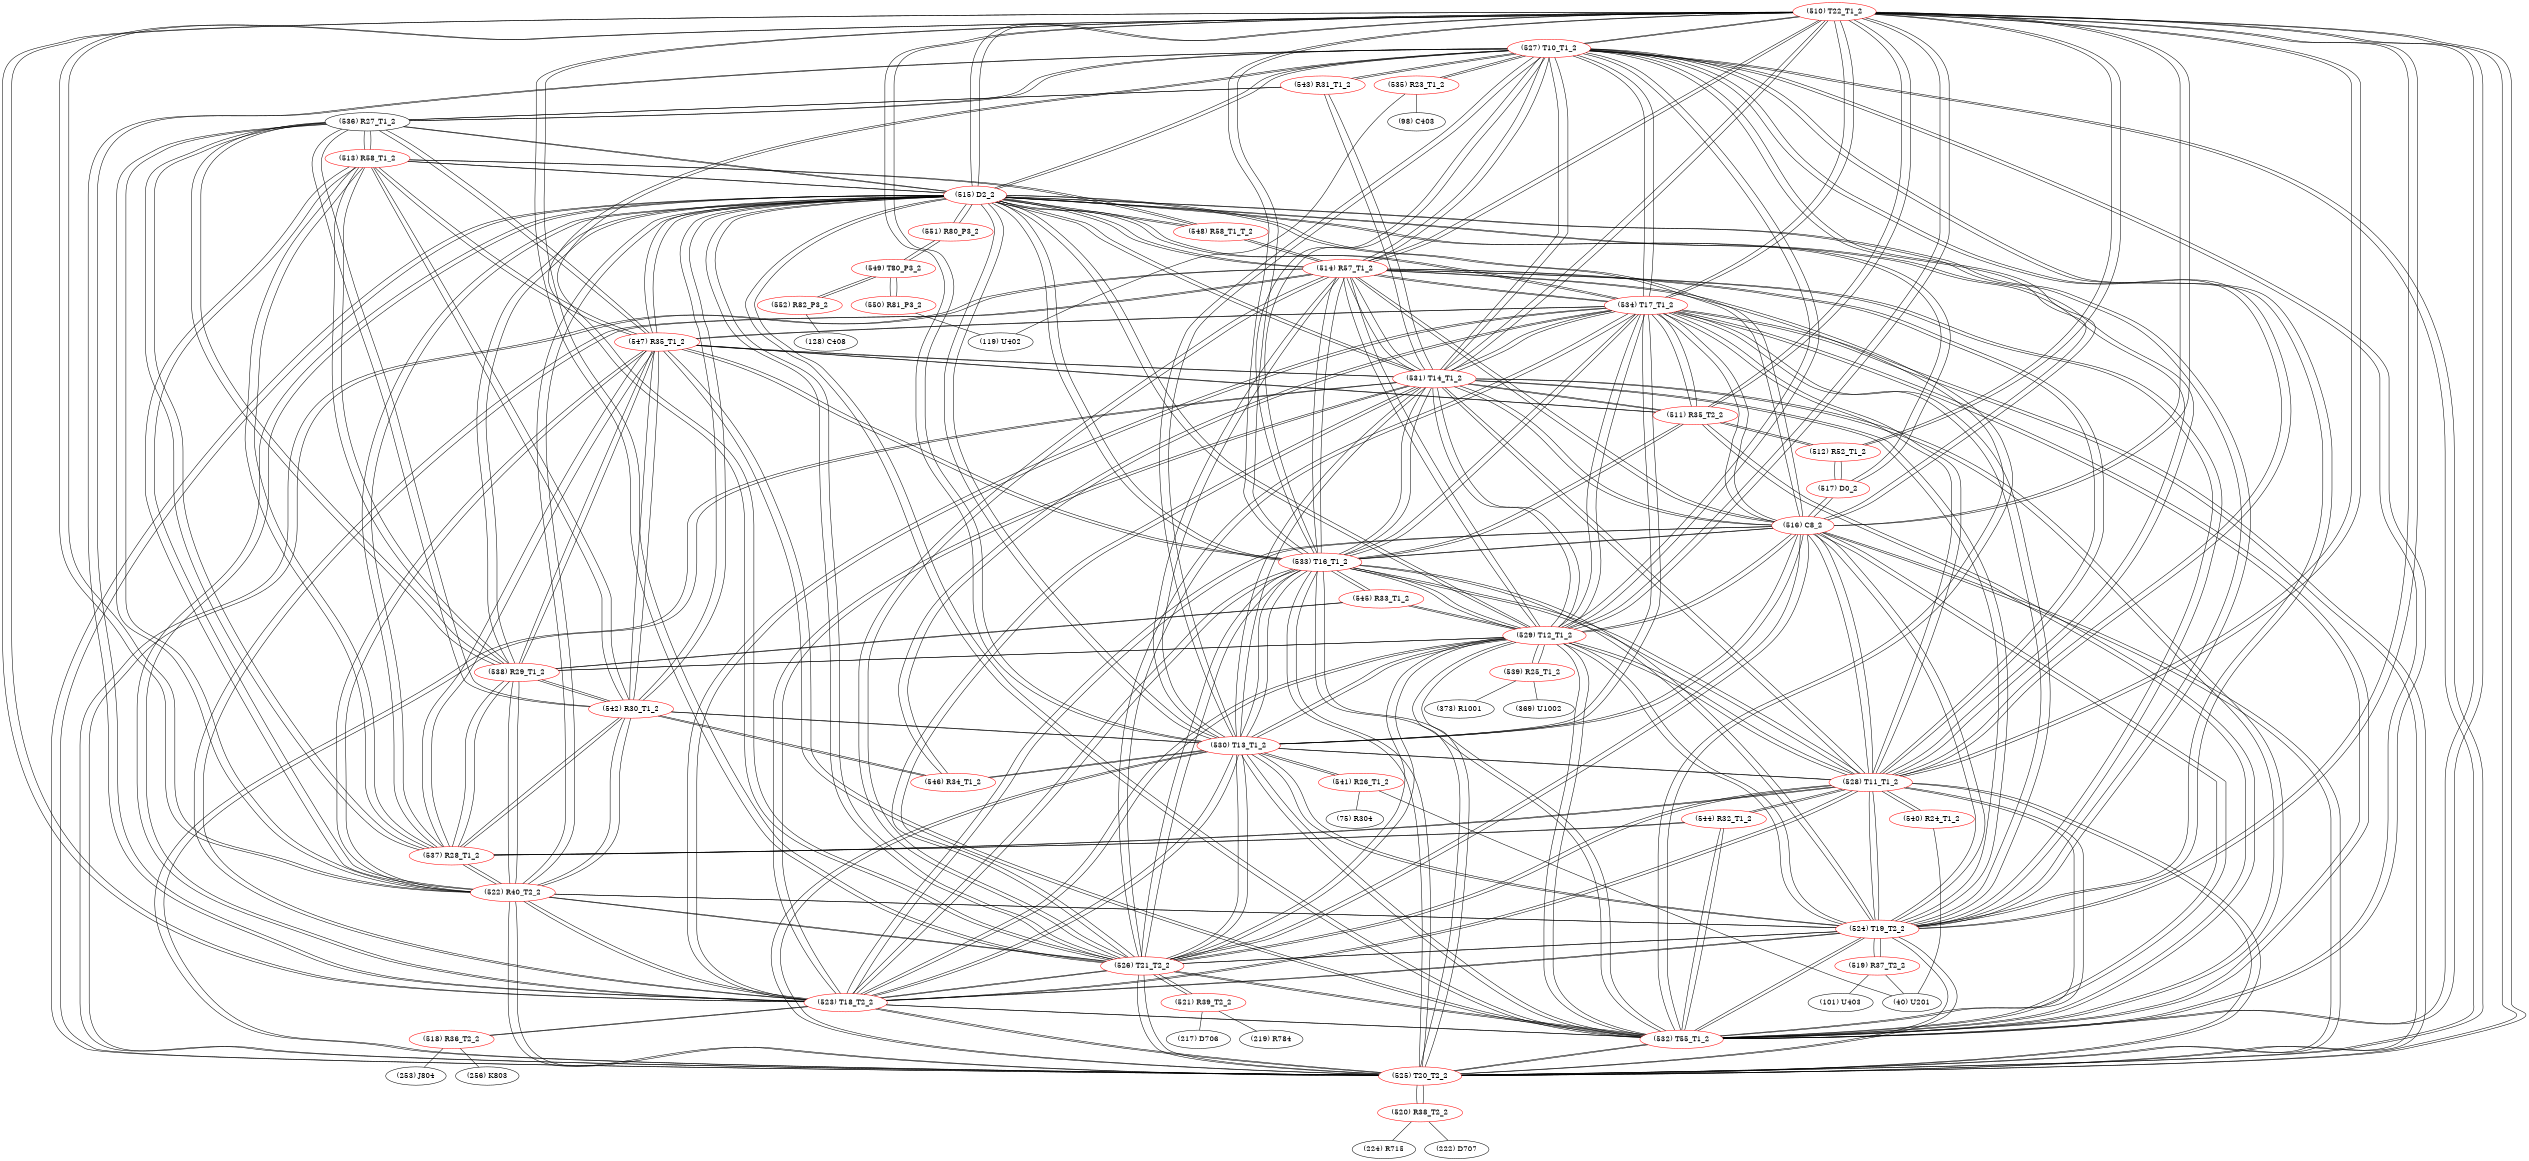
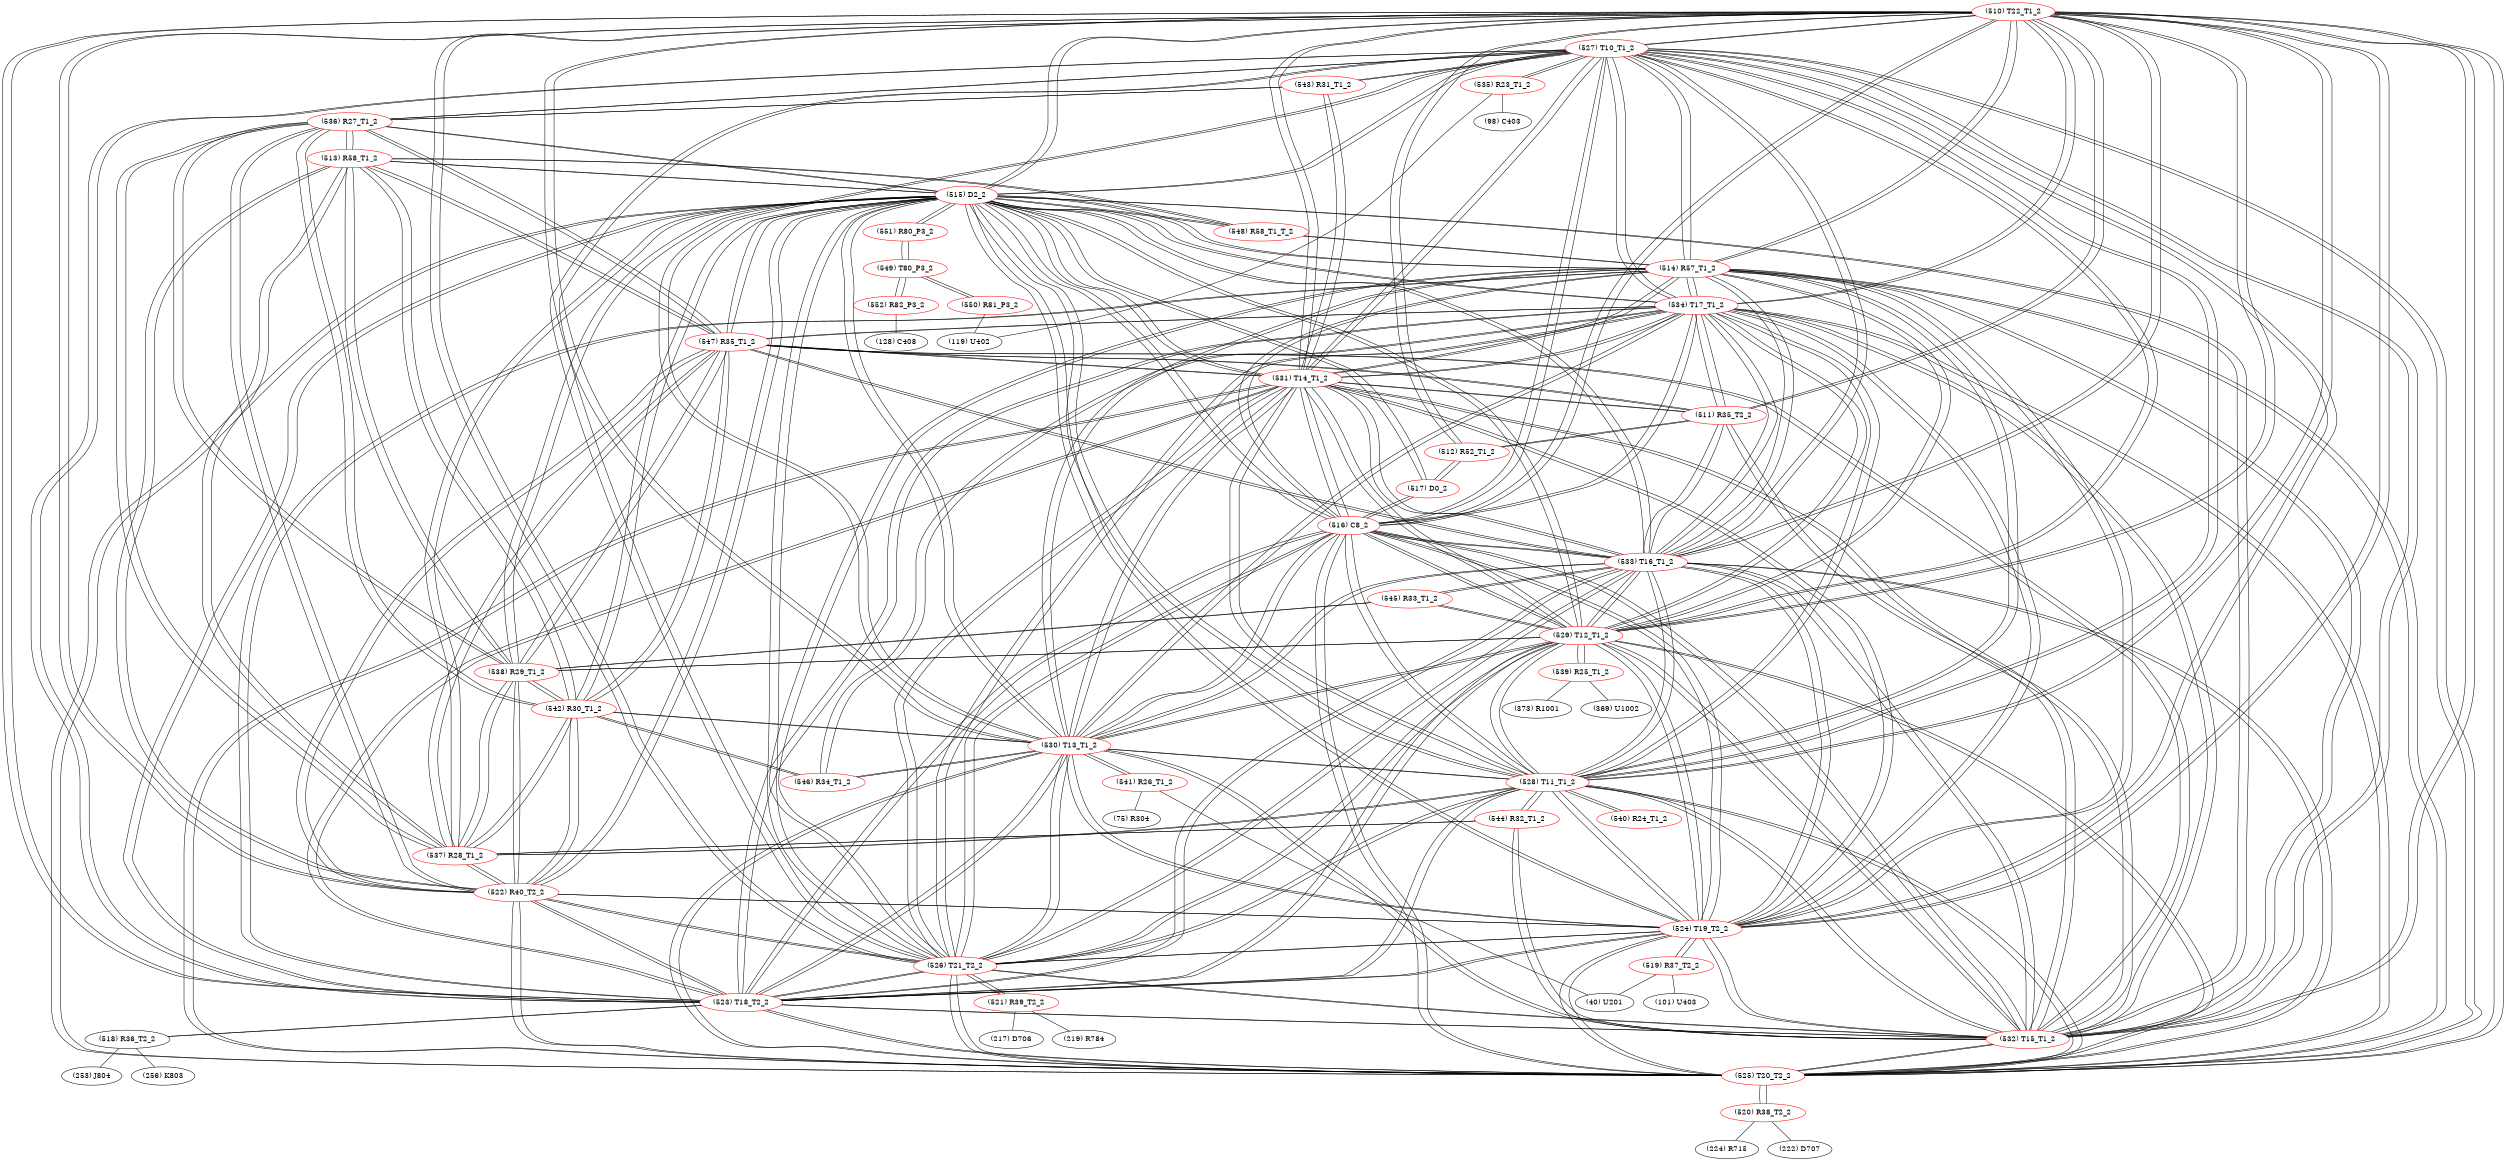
node "(536) R27_T1_2": color black -> red
edge "(540) R24_T1_2" -- "(40) U201": removed
node "(518) R36_T2_2": color red -> black
node "(532) T55_T1_2": label "(532) T55_T1_2" -> "(532) T15_T1_2"
